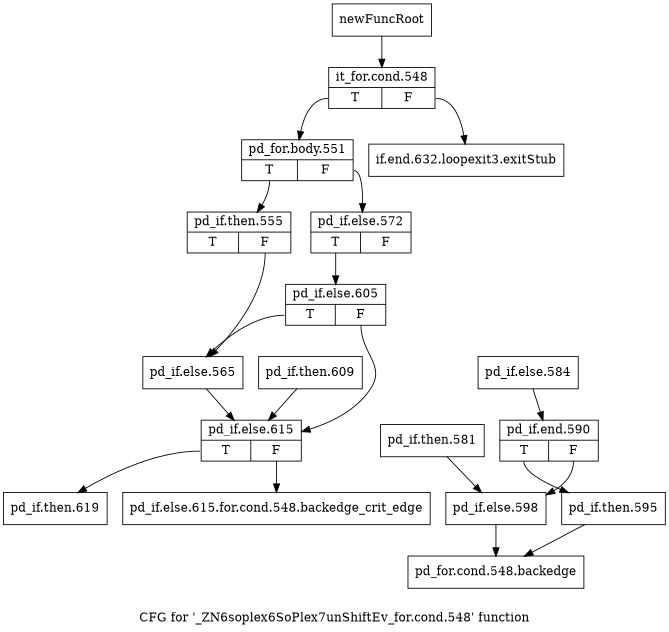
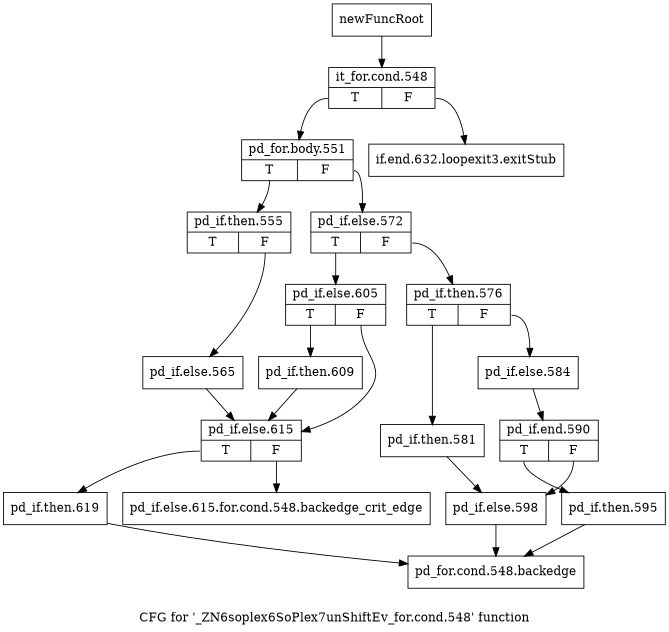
node "pd_if.then.576": added
edge "pd_if.else.605" -> "pd_if.else.565": now "pd_if.else.605" -> "pd_if.then.609"
edge "pd_if.then.619" -> "pd_for.cond.548.backedge": added
